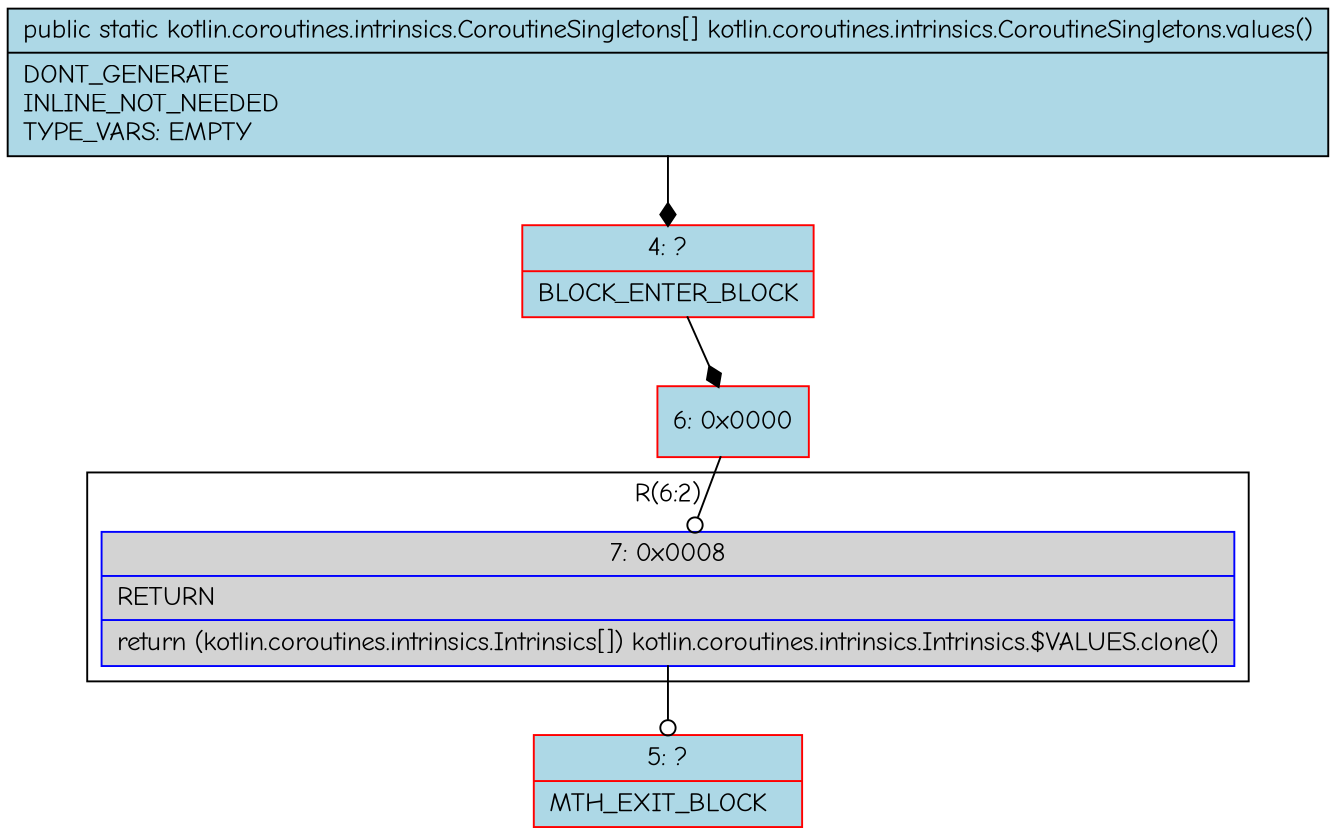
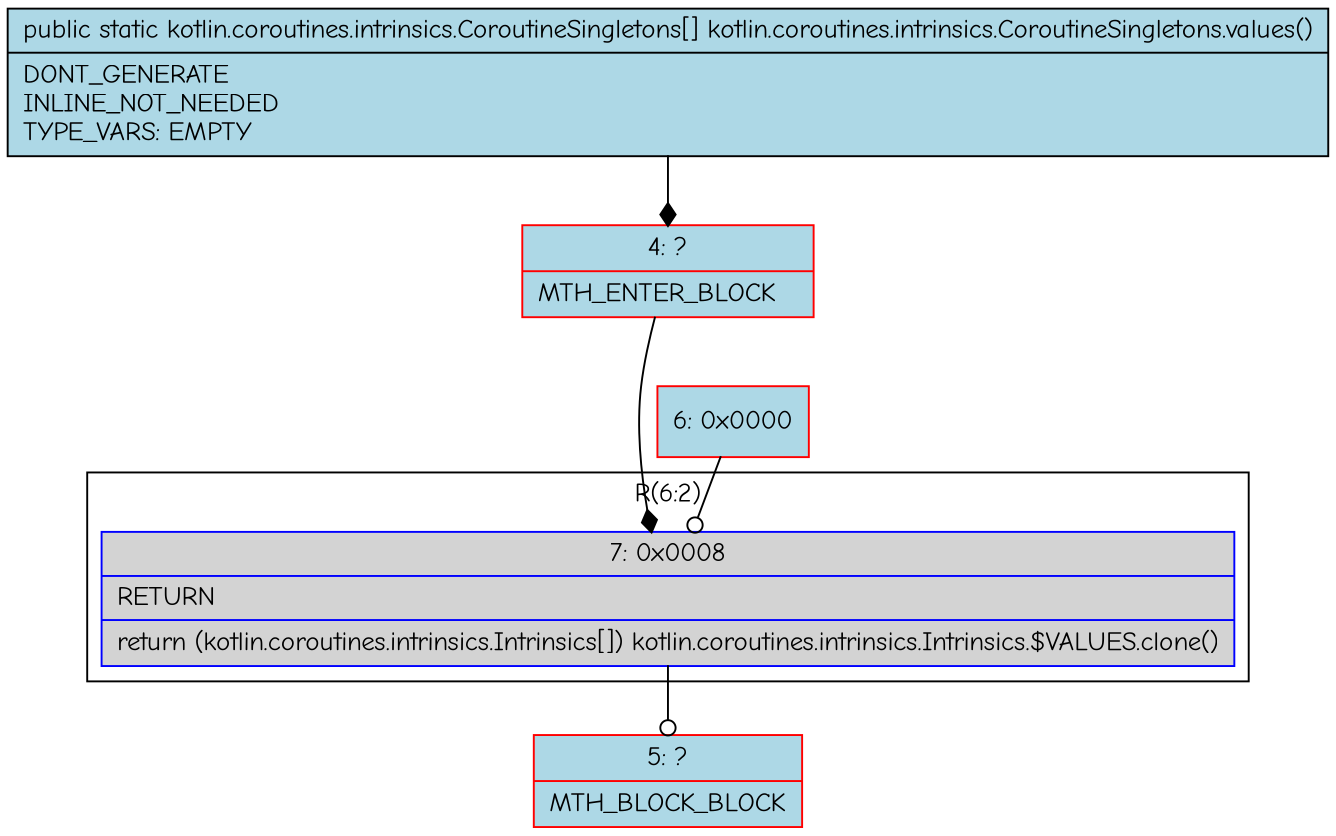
node "4: ?": text "BLOCK_ENTER_BLOCK" -> "MTH_ENTER_BLOCK"
edge "4: ?" -> "6: 0x0000": now "4: ?" -> "7: 0x0008"
node "5: ?": text "MTH_EXIT_BLOCK" -> "MTH_BLOCK_BLOCK"
